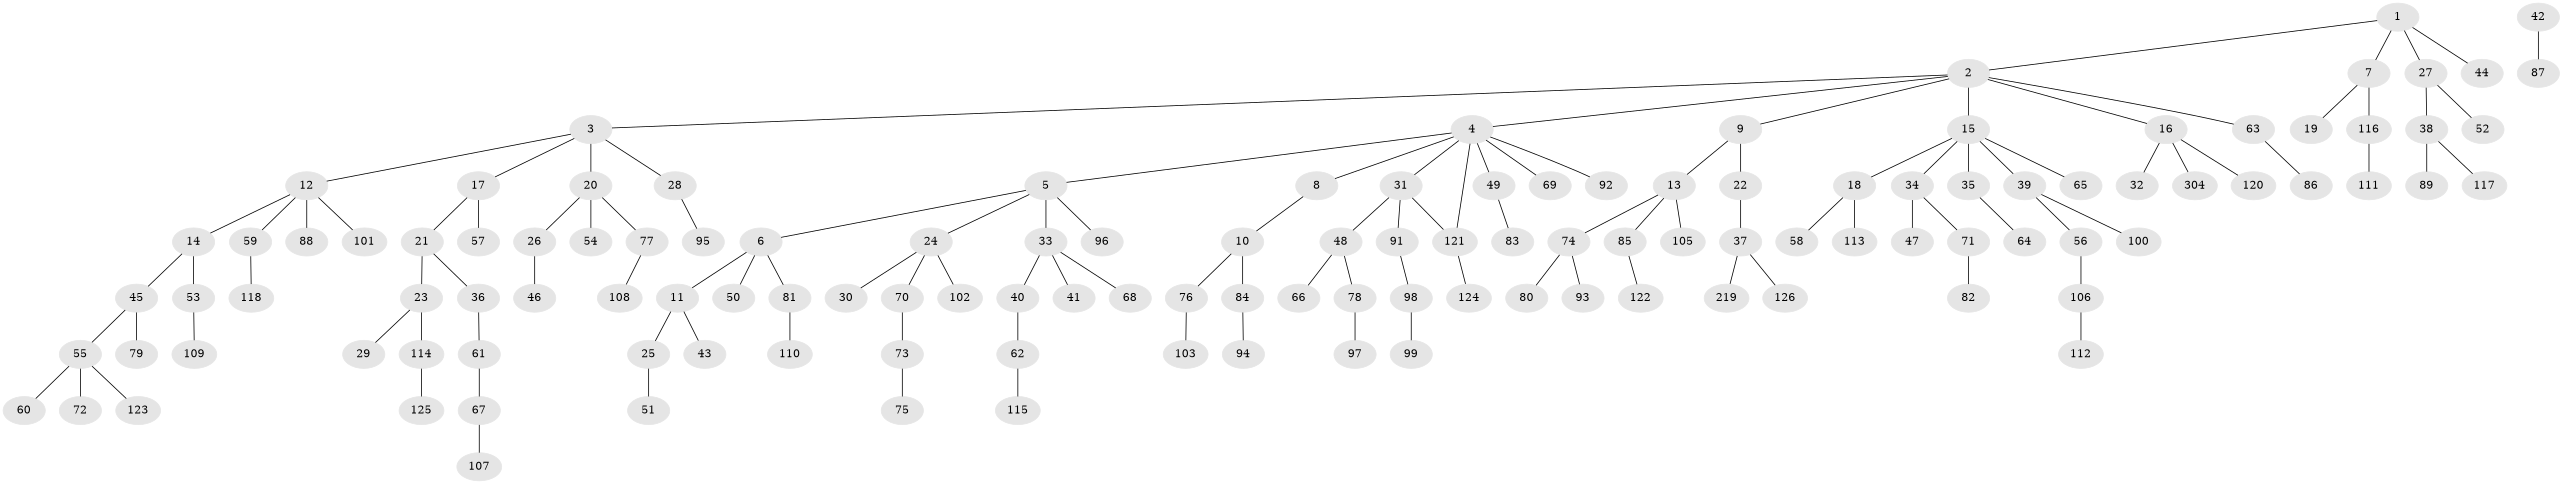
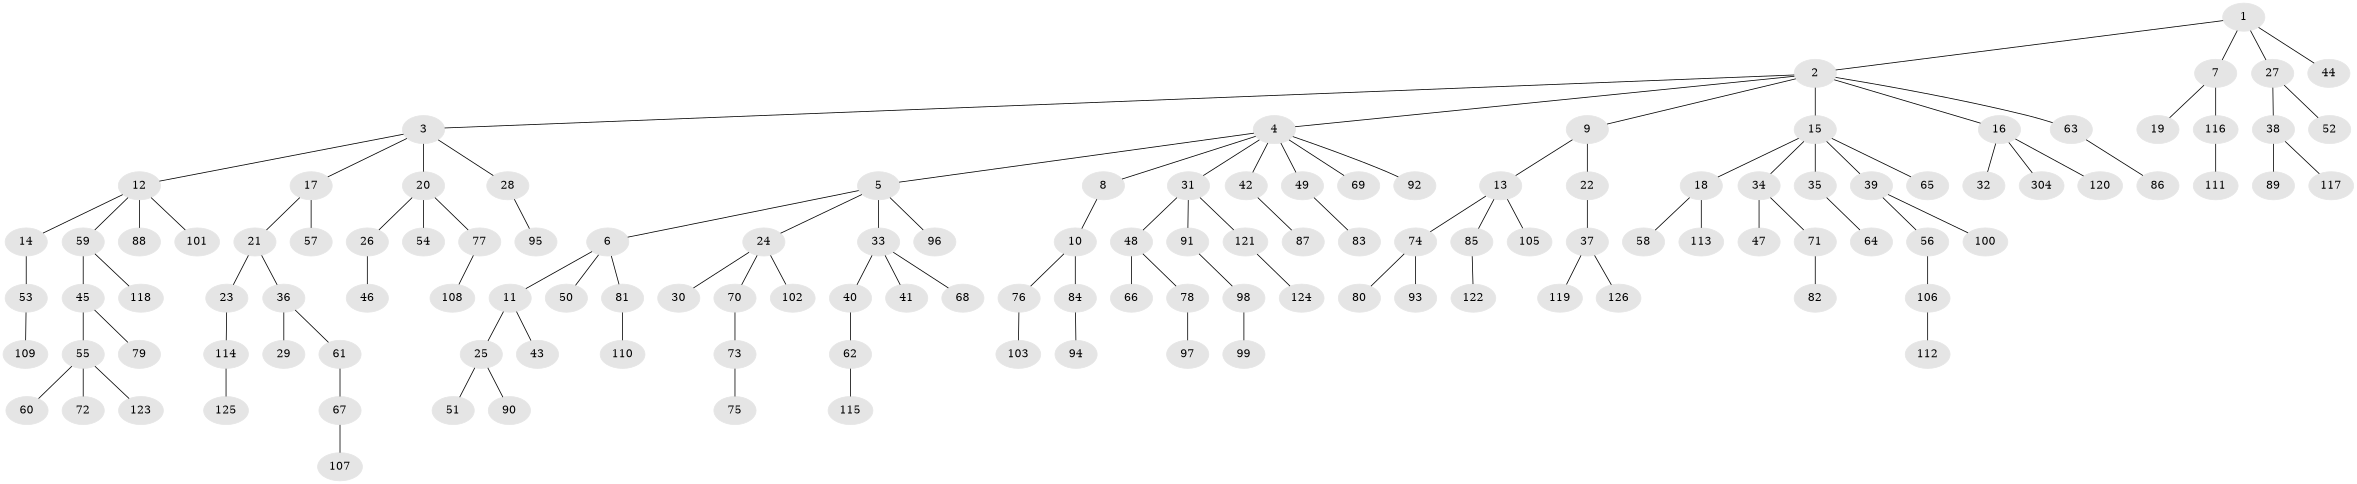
edge "4" -- "121": now "4" -- "42"
edge "14" -- "45": now "59" -- "45"
node "219": label "219" -> "119"
edge "23" -- "29": now "36" -- "29"
node "90": added
